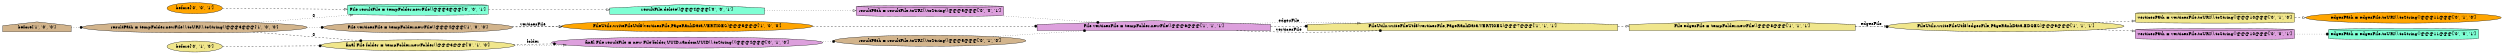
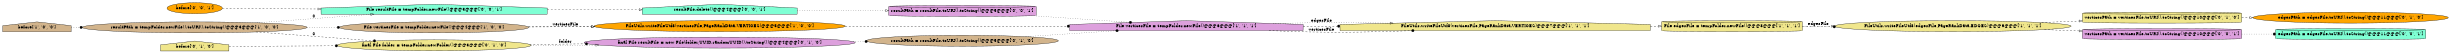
node "File resultFile = tempFolder.newFile()@@@3@@@['0', '0', '1']": shape cylinder -> house
node "File edgesFile = tempFolder.newFile()@@@8@@@['1', '1', '1']": shape house -> cylinder
node "before['0', '1', '0']": shape ellipse -> house
